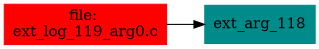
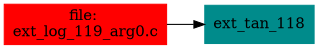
node "ext_arg_118": label "ext_arg_118" -> "ext_tan_118"
